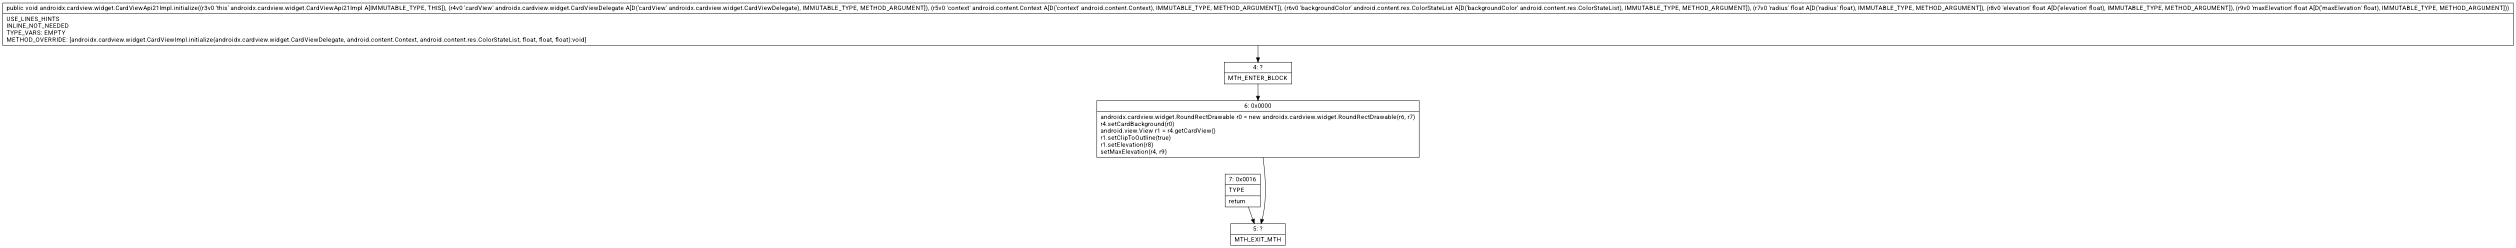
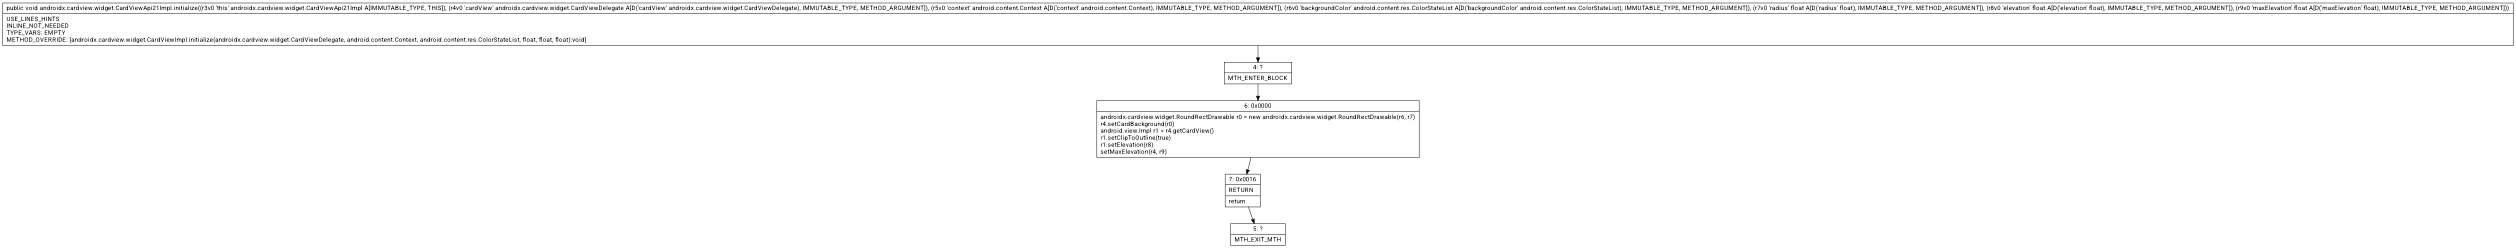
node "6: 0x0000": text "android.view.View r1 = r4.getCardView()" -> "android.view.Impl r1 = r4.getCardView()"
edge "6: 0x0000" -> "5: ?": now "6: 0x0000" -> "7: 0x0016"
node "7: 0x0016": text "TYPE" -> "RETURN"
